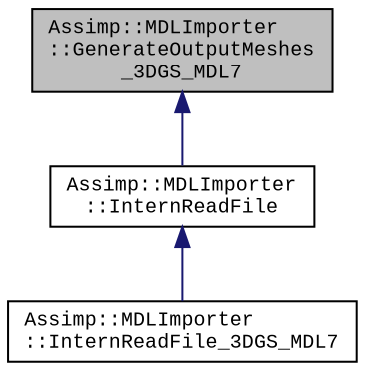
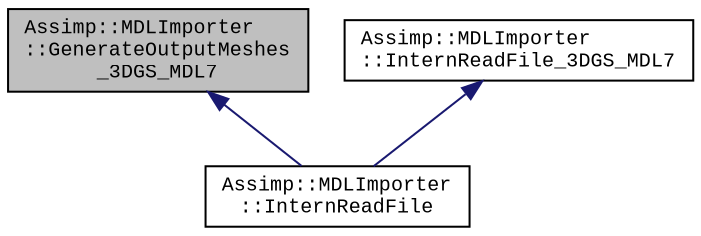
edge "Assimp::MDLImporter ::InternReadFile_3DGS_MDL7" -> "Assimp::MDLImporter ::InternReadFile": reversed
